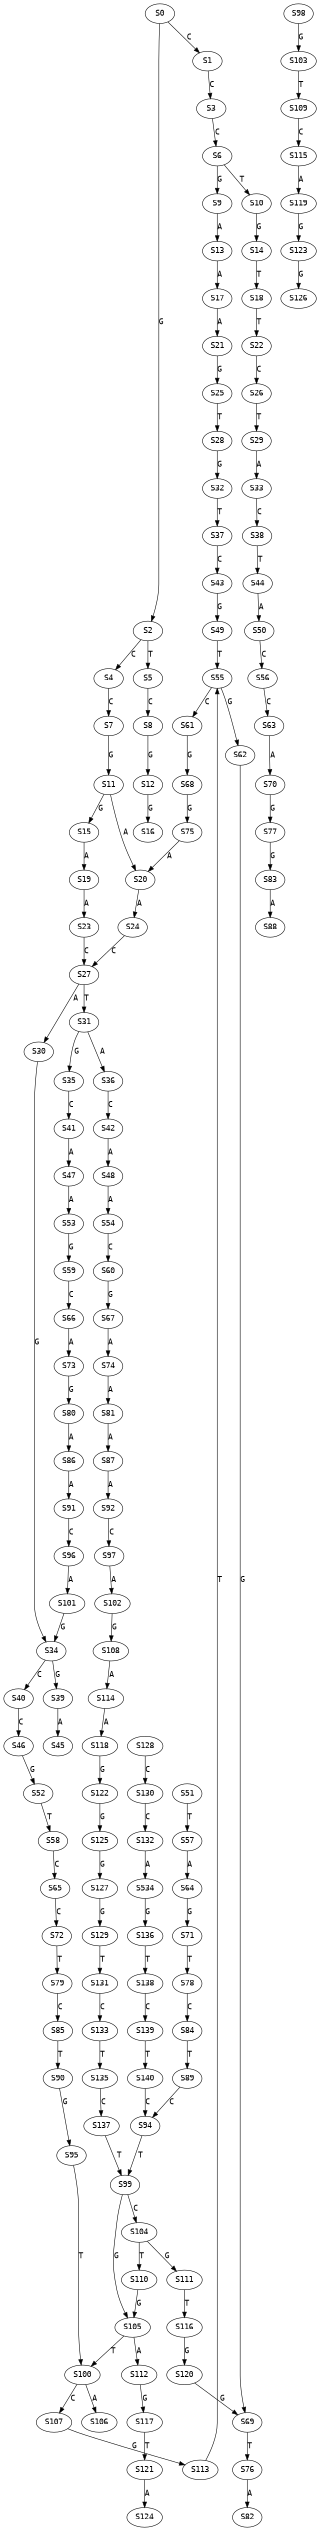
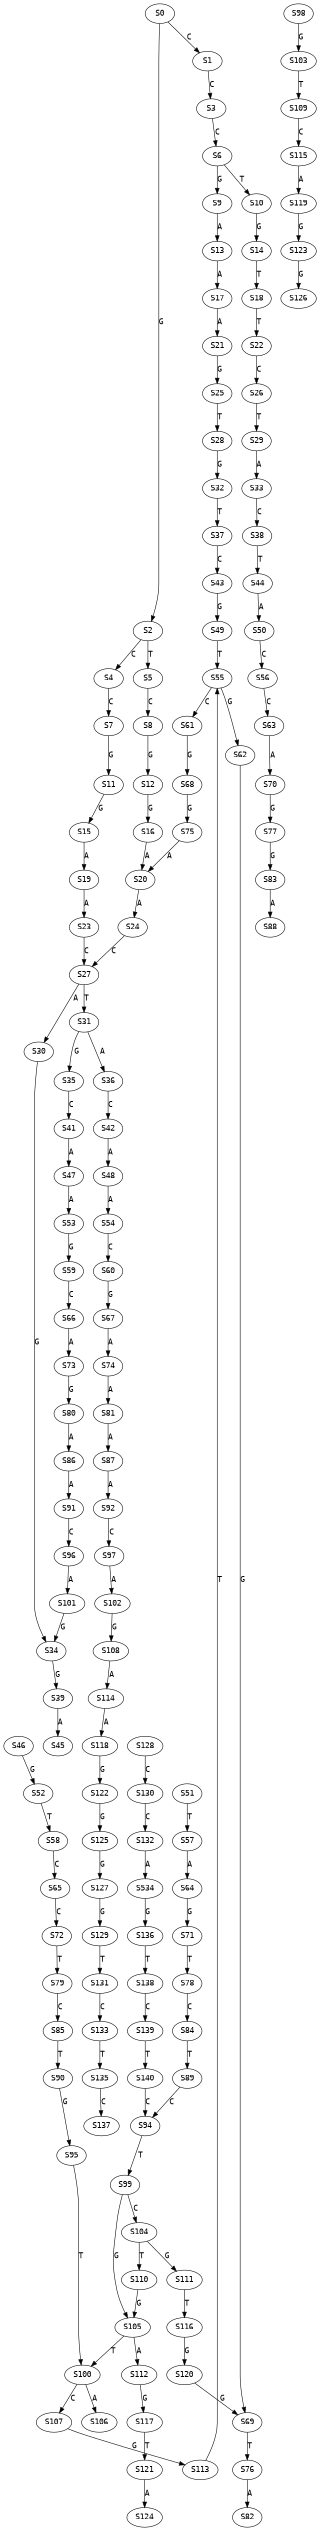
edge "S11" -> "S20": now "S16" -> "S20"
node "S40": removed
edge "S137" -> "S99": removed, label "T"
